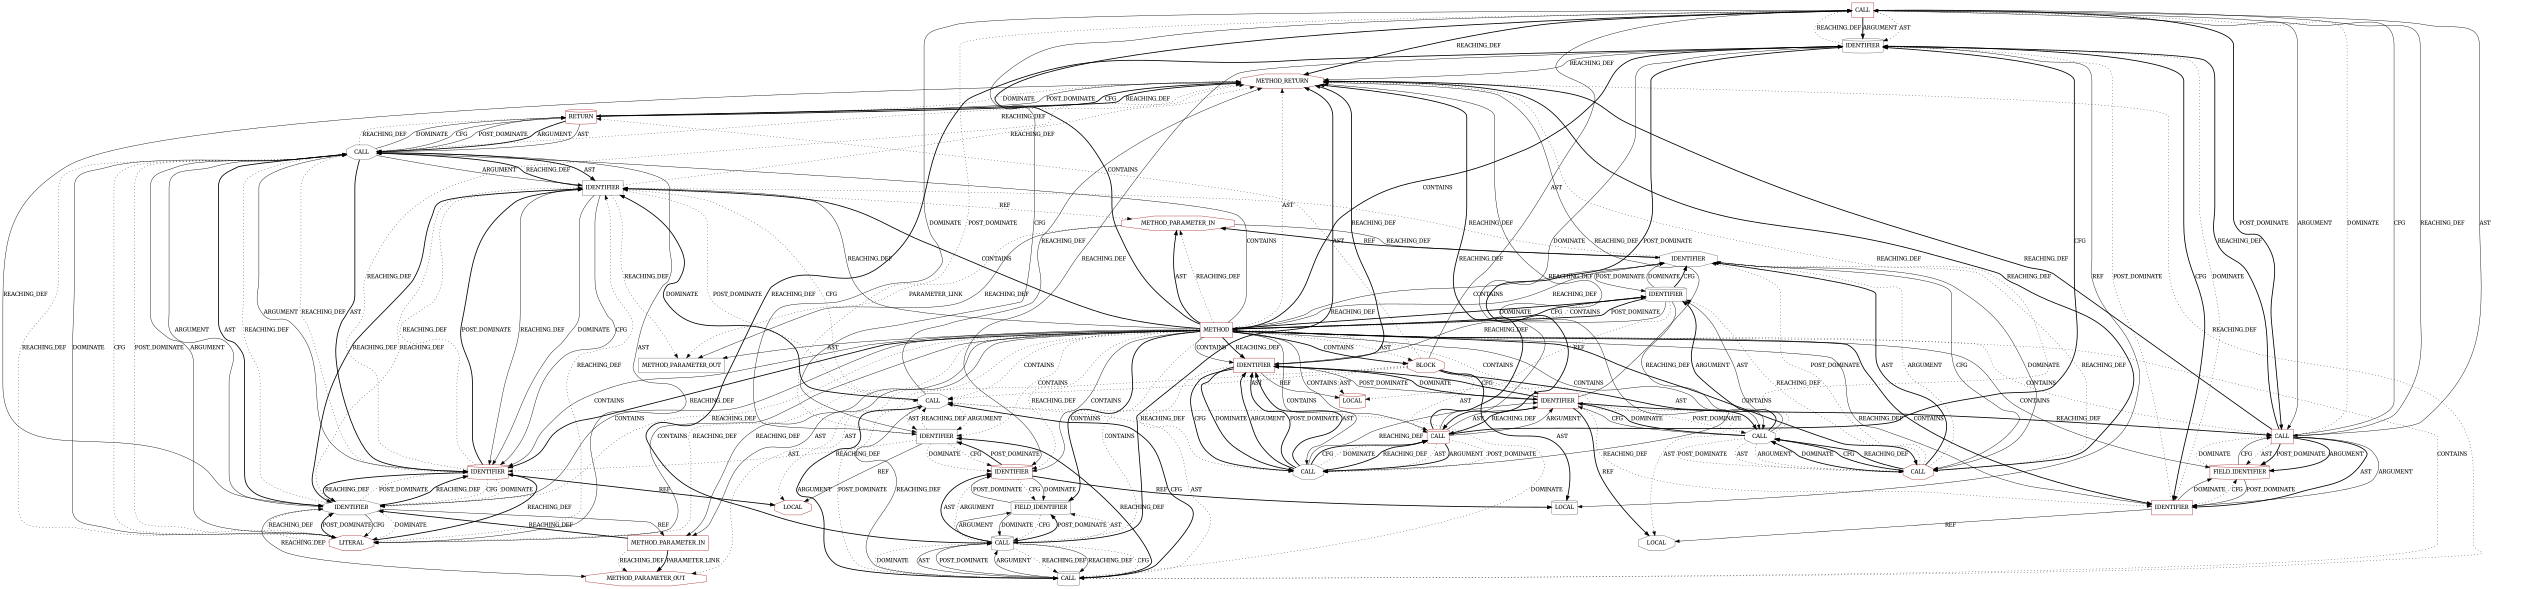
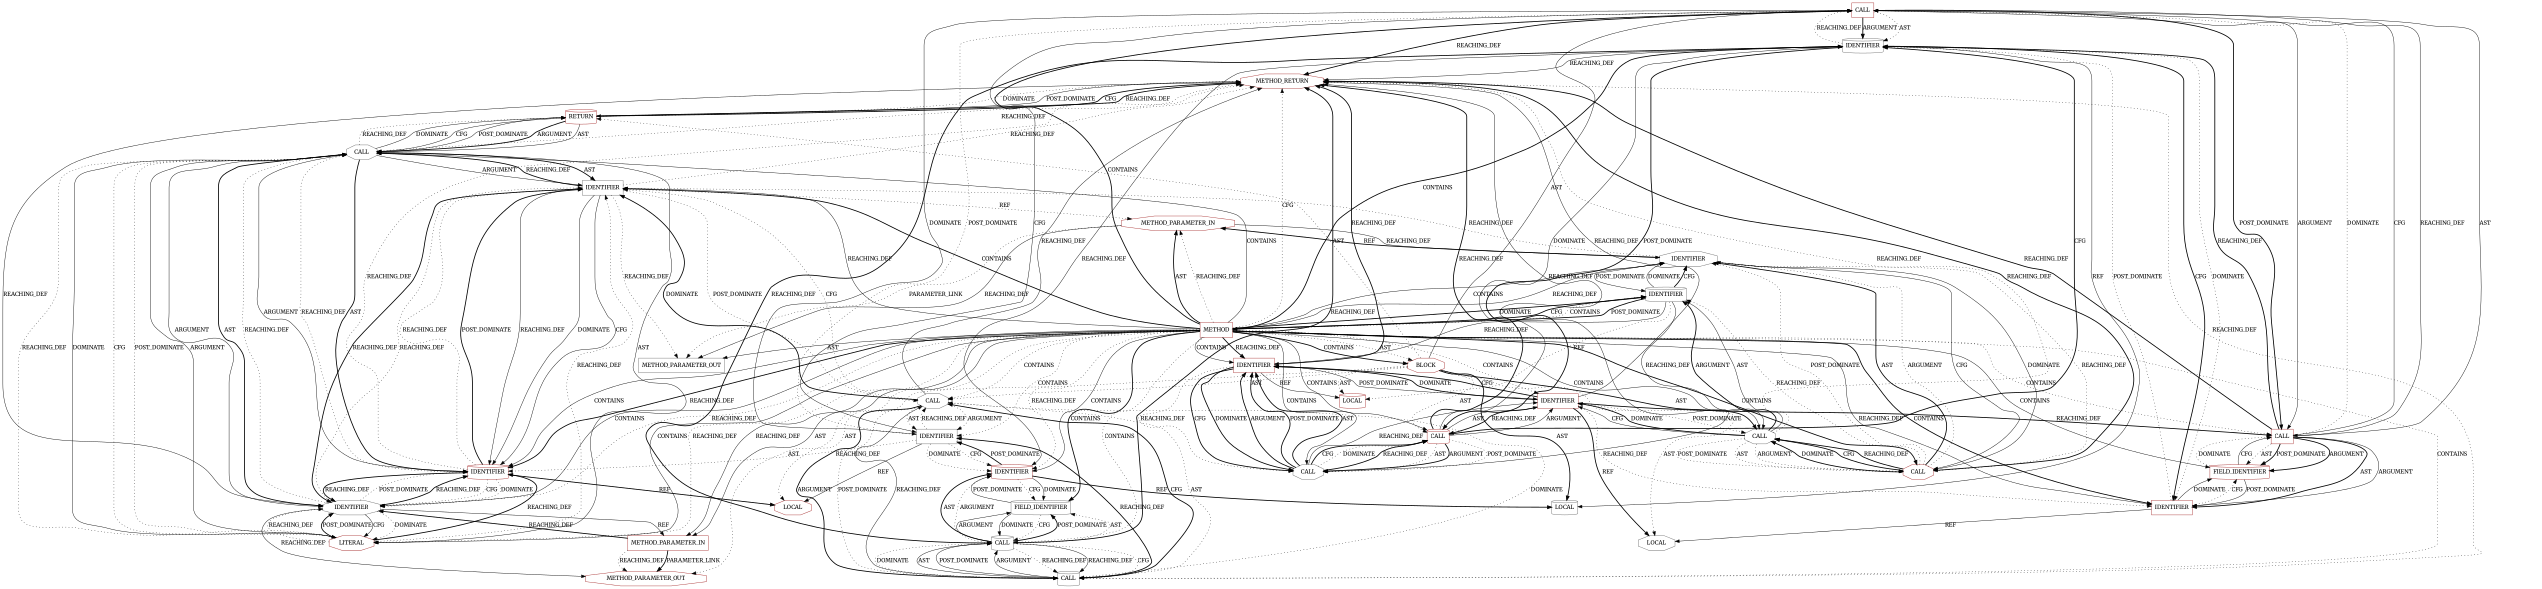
edge "METHOD" -> "METHOD_RETURN": label "AST" -> "CFG"
